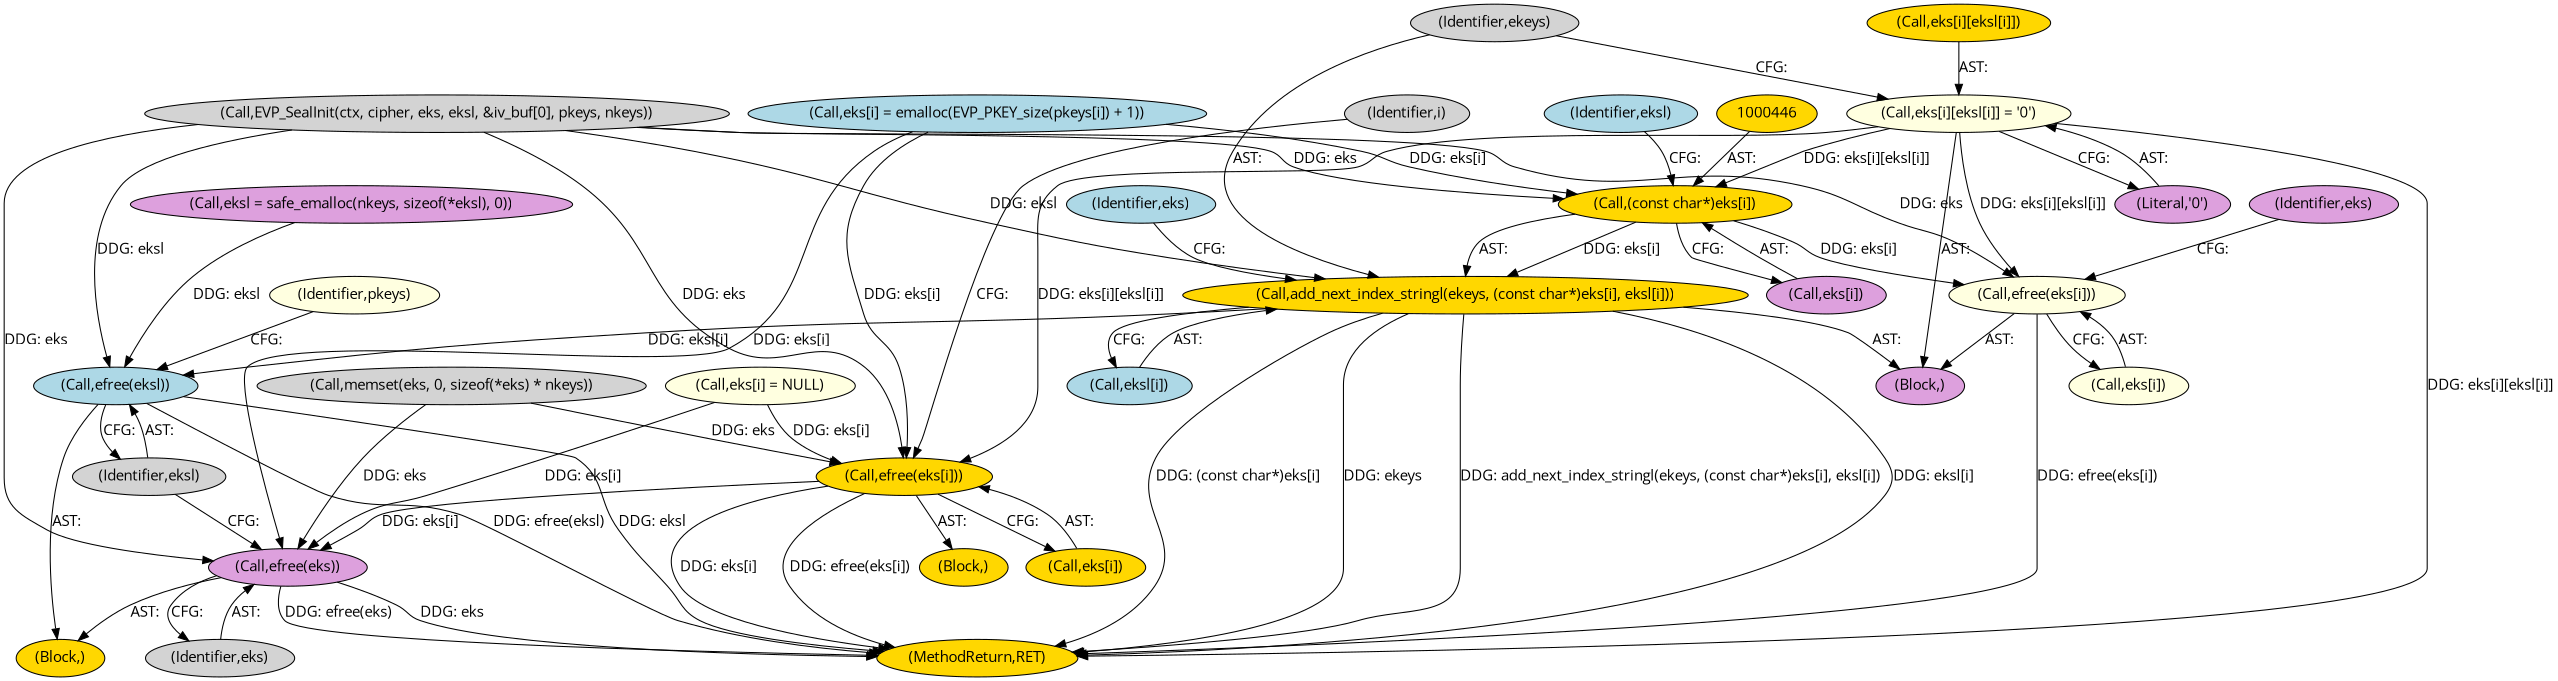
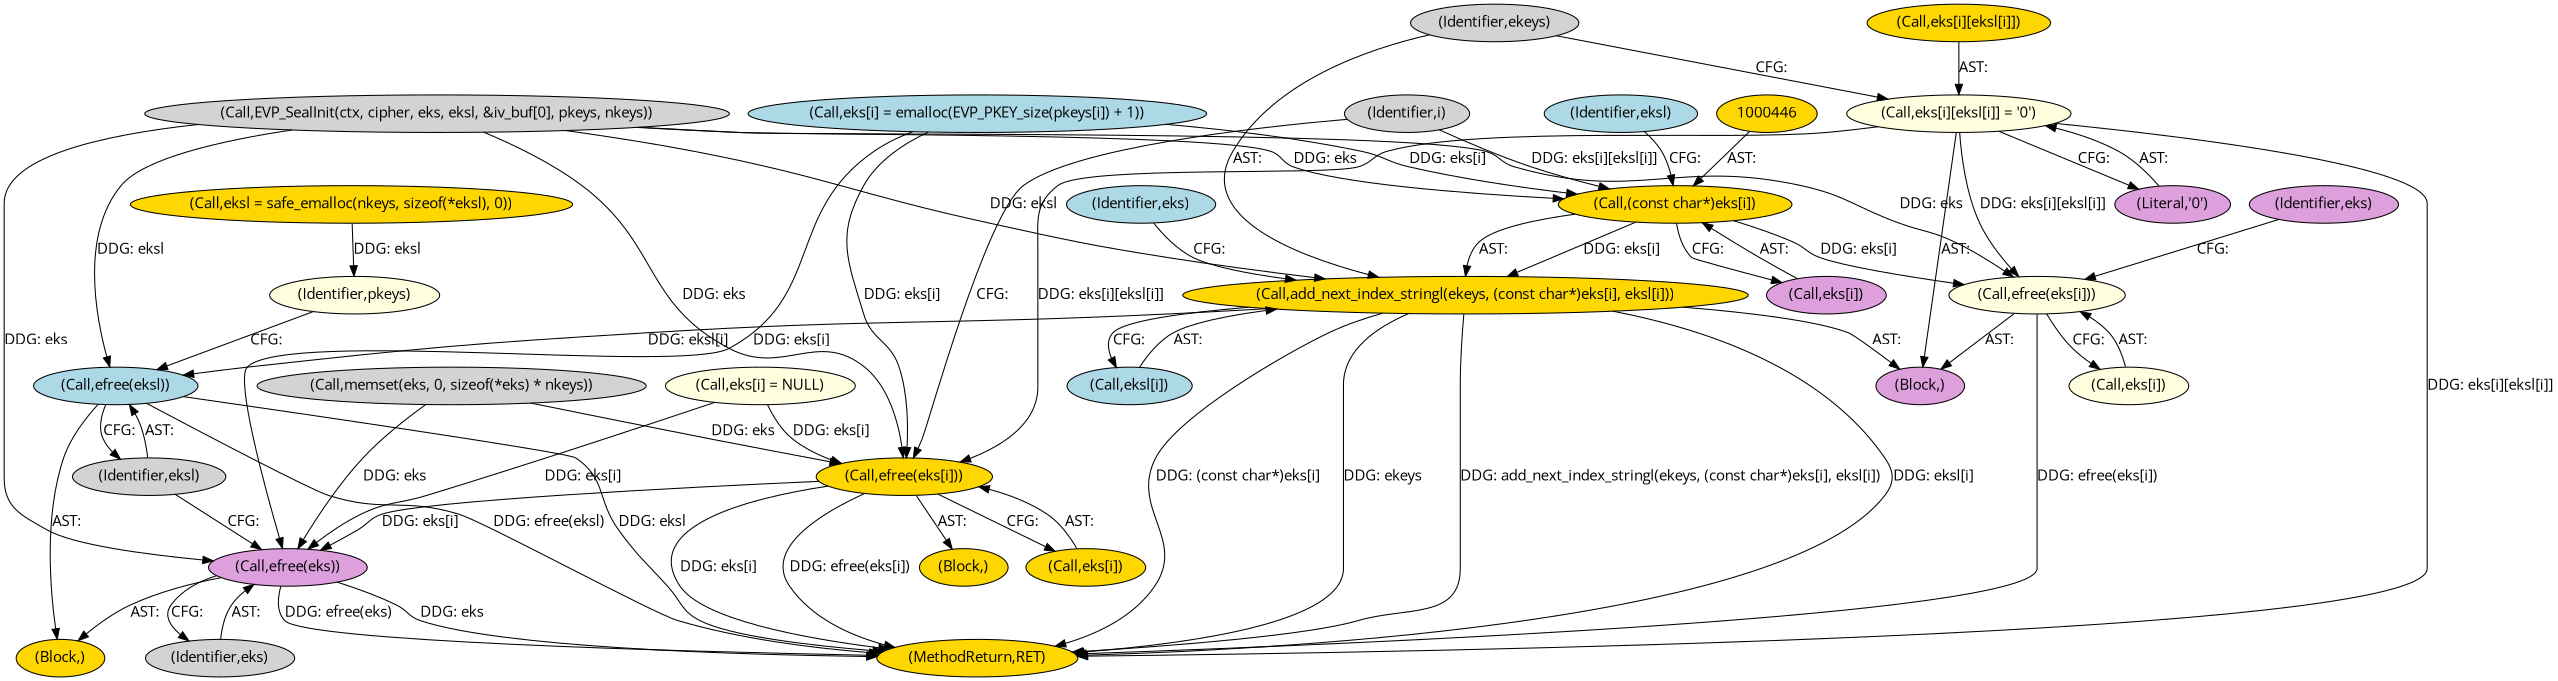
edge "(Call,eks[i][eksl[i]] = '0')" -> "(Call,(const char*)eks[i])": now "(Identifier,i)" -> "(Call,(const char*)eks[i])"
node "(Call,eksl = safe_emalloc(nkeys, sizeof(*eksl), 0))": fillcolor plum -> gold
edge "(Call,eksl = safe_emalloc(nkeys, sizeof(*eksl), 0))" -> "(Call,efree(eksl))": now "(Call,eksl = safe_emalloc(nkeys, sizeof(*eksl), 0))" -> "(Identifier,pkeys)"
